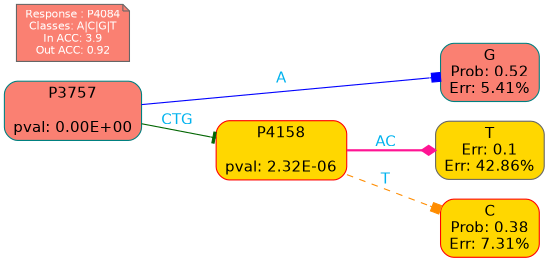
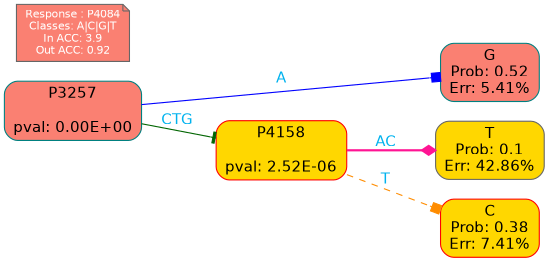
node "P3757 pval: 0.00E+00": label "P3757 pval: 0.00E+00" -> "P3257 pval: 0.00E+00"
node "P4158 pval: 2.32E-06": label "P4158 pval: 2.32E-06" -> "P4158 pval: 2.52E-06"
node "T Err: 0.1 Err: 42.86%": label "T Err: 0.1 Err: 42.86%" -> "T Prob: 0.1 Err: 42.86%"
node "C Prob: 0.38 Err: 7.31%": label "C Prob: 0.38 Err: 7.31%" -> "C Prob: 0.38 Err: 7.41%"
